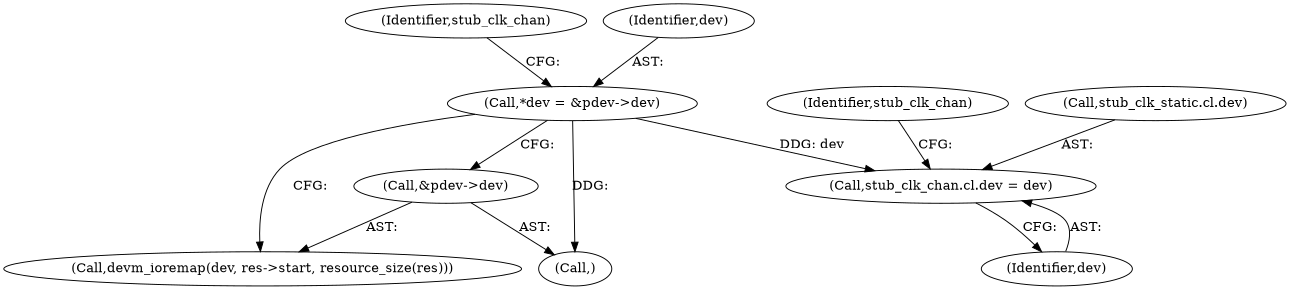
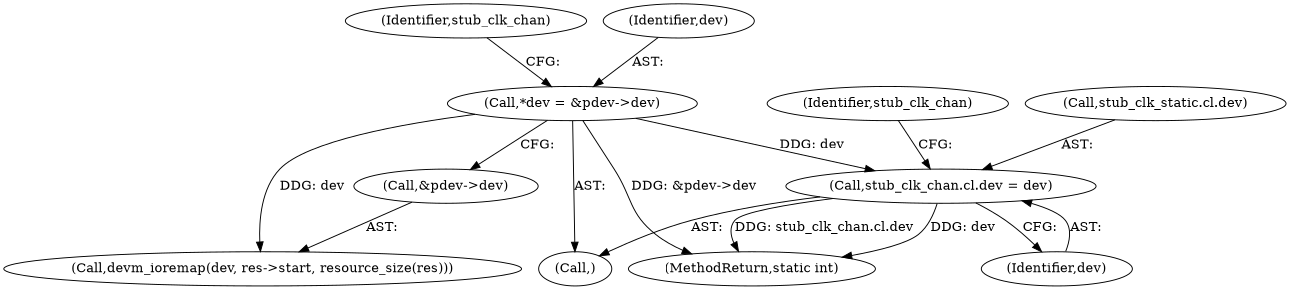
edge "(Call,*dev = &pdev->dev)" -> "(Call,devm_ioremap(dev, res->start, resource_size(res)))": label "CFG: " -> "DDG: dev"
edge "(Call,*dev = &pdev->dev)" -> "(Call,)": label "DDG: " -> "AST: "
edge "(Call,&pdev->dev)" -> "(Call,)": now "(Call,stub_clk_chan.cl.dev = dev)" -> "(Call,)"
node "(MethodReturn,static int)": added
